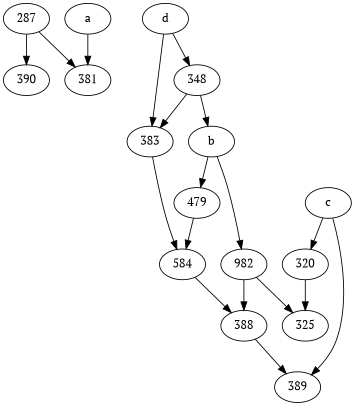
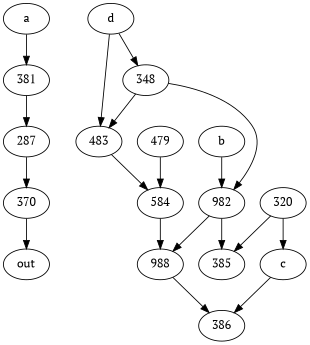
edge "287" -> "381": reversed
node "390": label "390" -> "370"
edge "348" -> "b": now "348" -> "982"
node "383": label "383" -> "483"
edge "b" -> "479": removed
edge "c" -> "320": reversed
node "out": added
node "388": label "388" -> "988"
node "325": label "325" -> "385"
node "389": label "389" -> "386"
